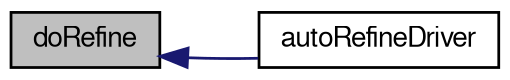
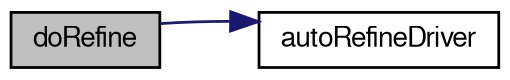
edge "autoRefineDriver" -> "doRefine": reversed
